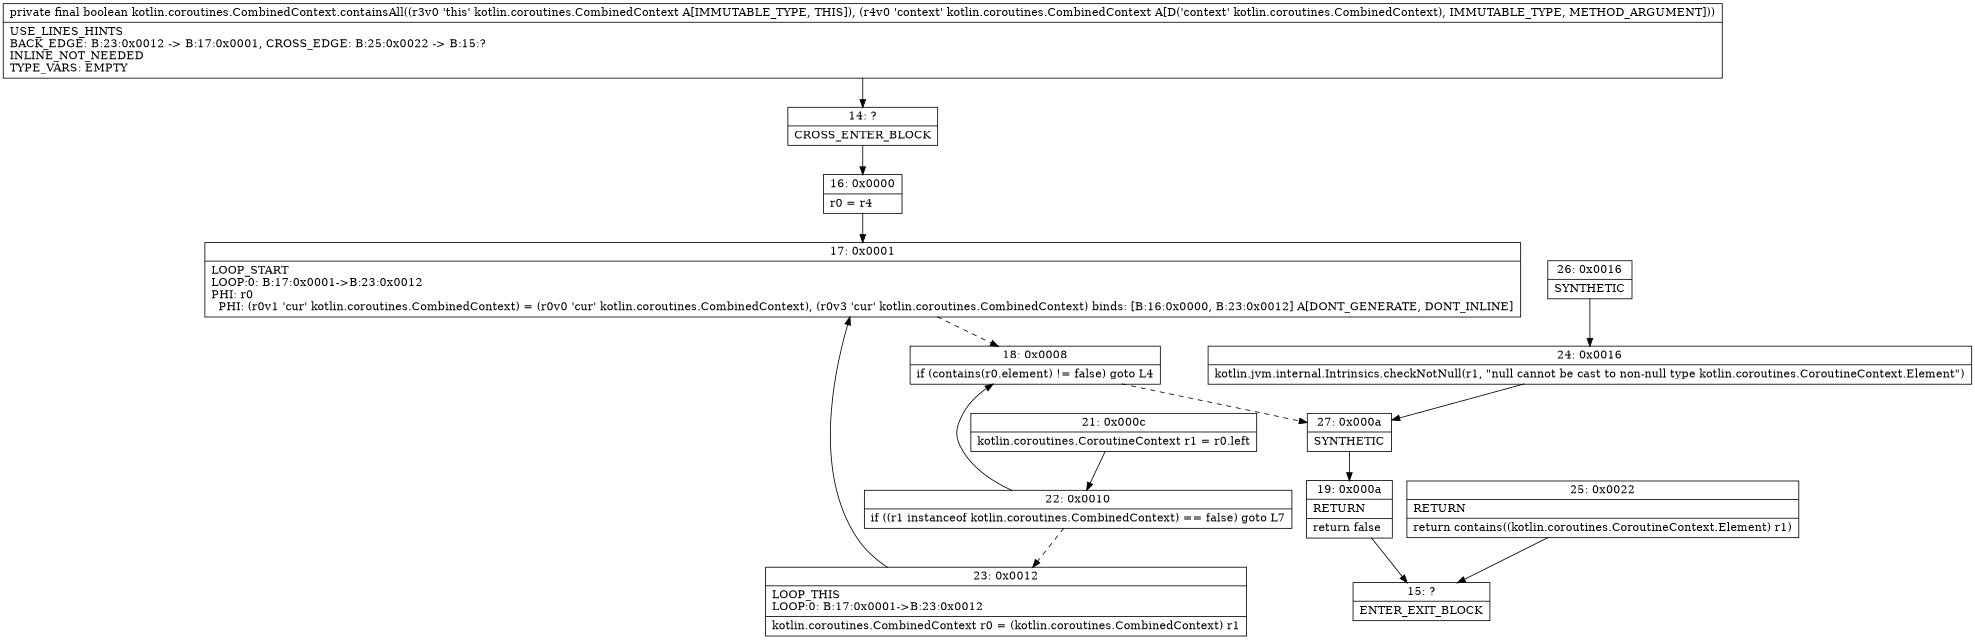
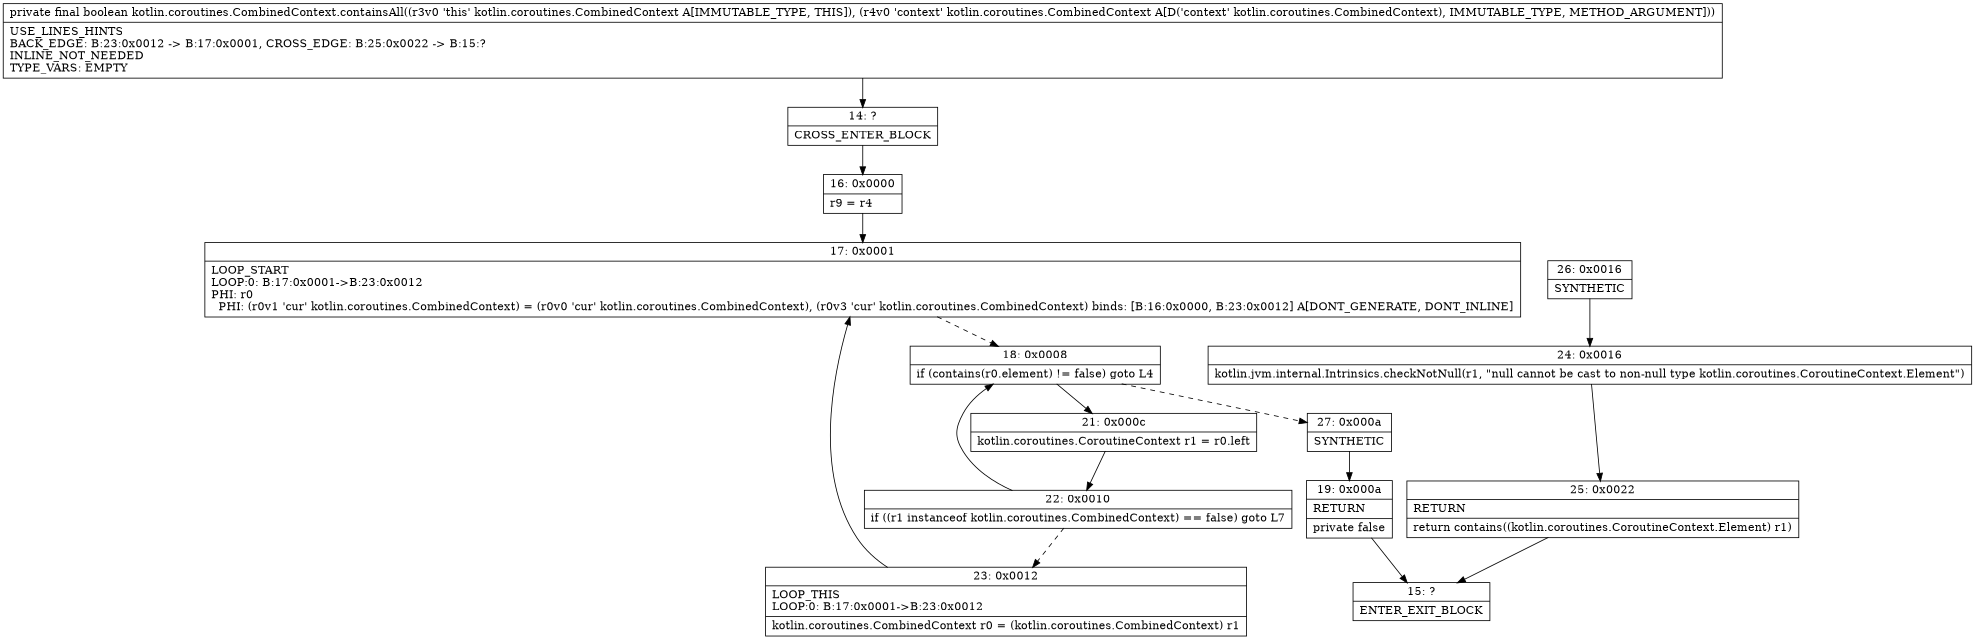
node "16: 0x0000": text "r0 = r4" -> "r9 = r4"
edge "18: 0x0008" -> "21: 0x000c": added
edge "24: 0x0016" -> "27: 0x000a": now "24: 0x0016" -> "25: 0x0022"
node "19: 0x000a": text "return false" -> "private false"
